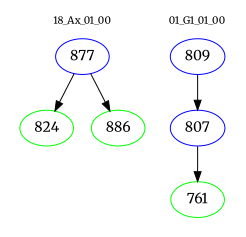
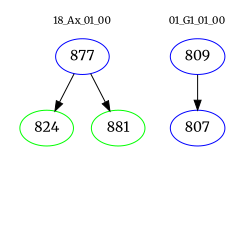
node "886": label "886" -> "881"
node "761": removed
